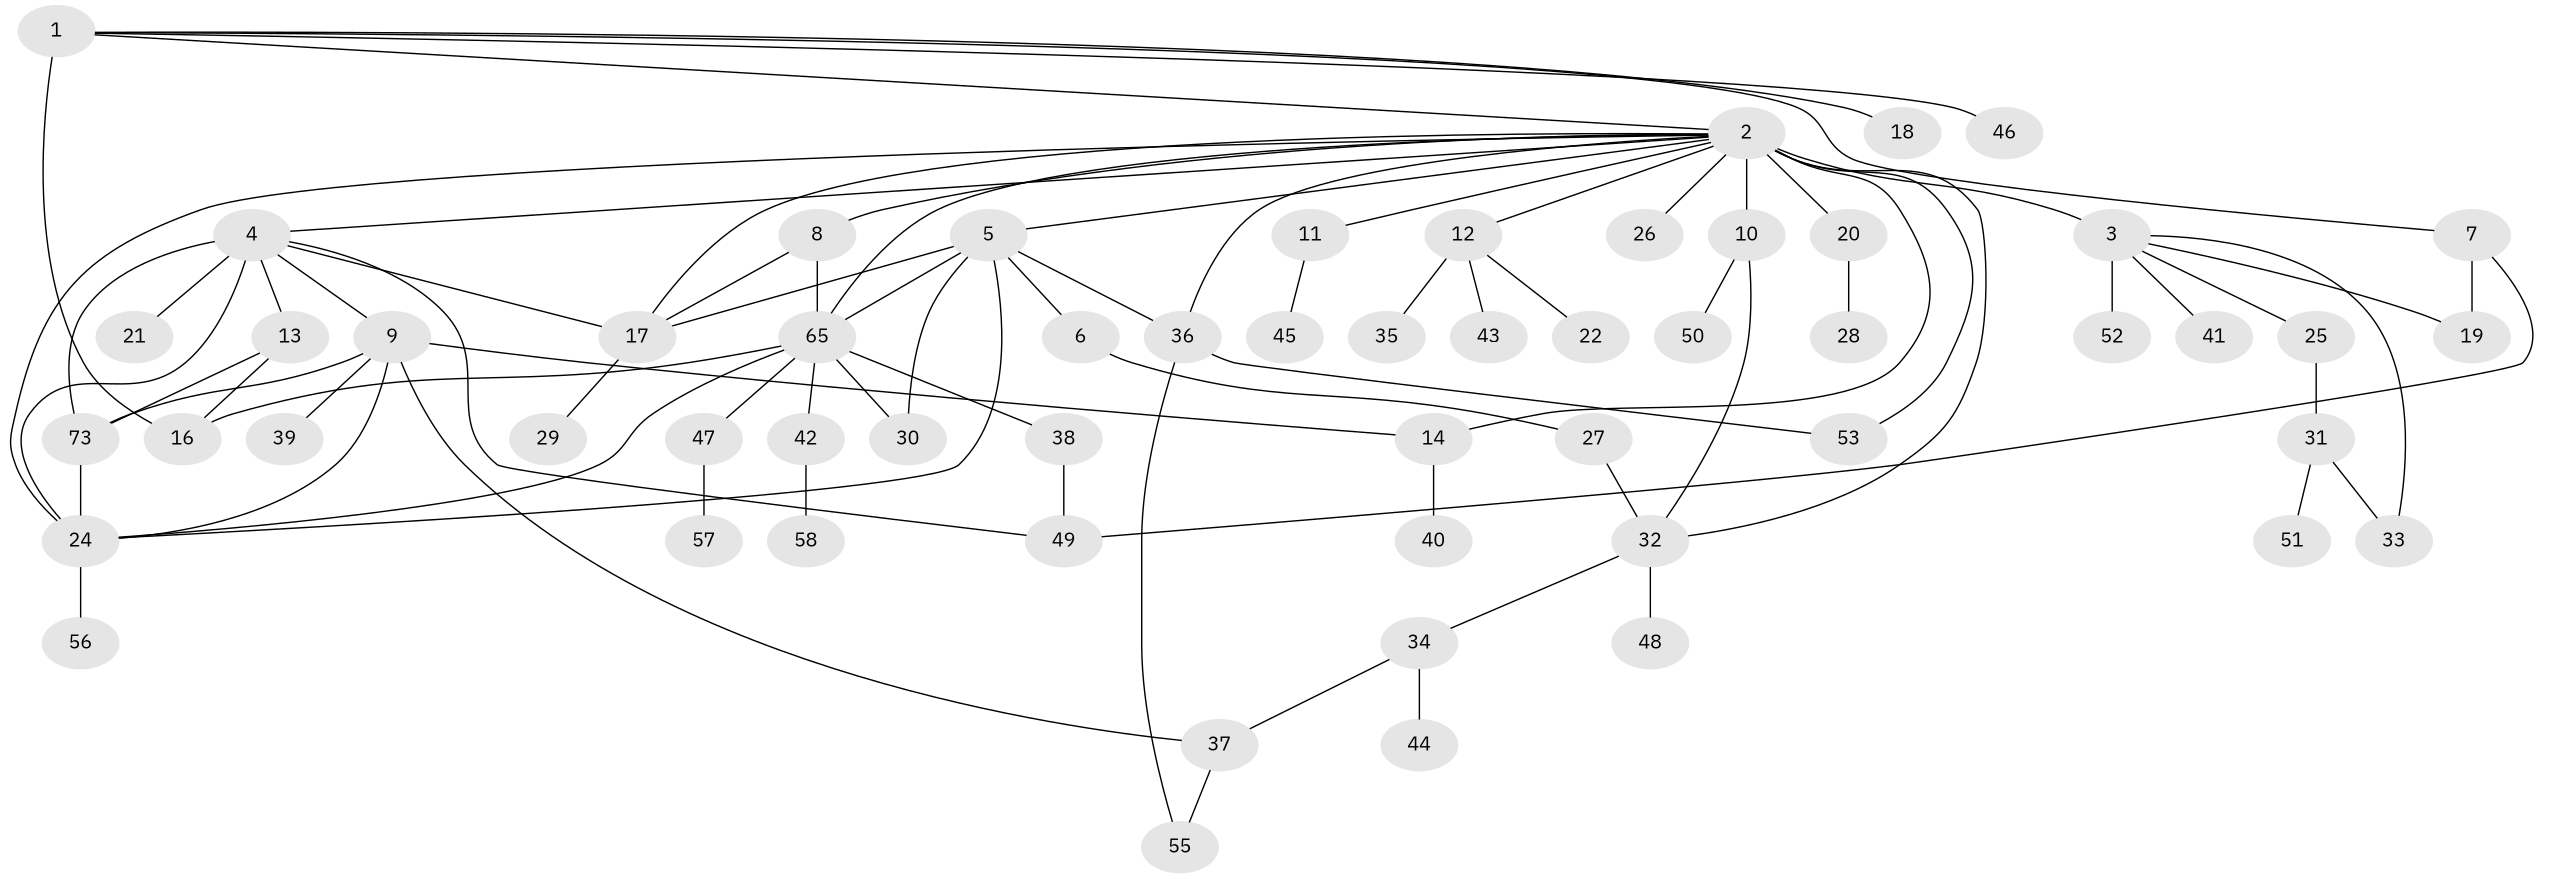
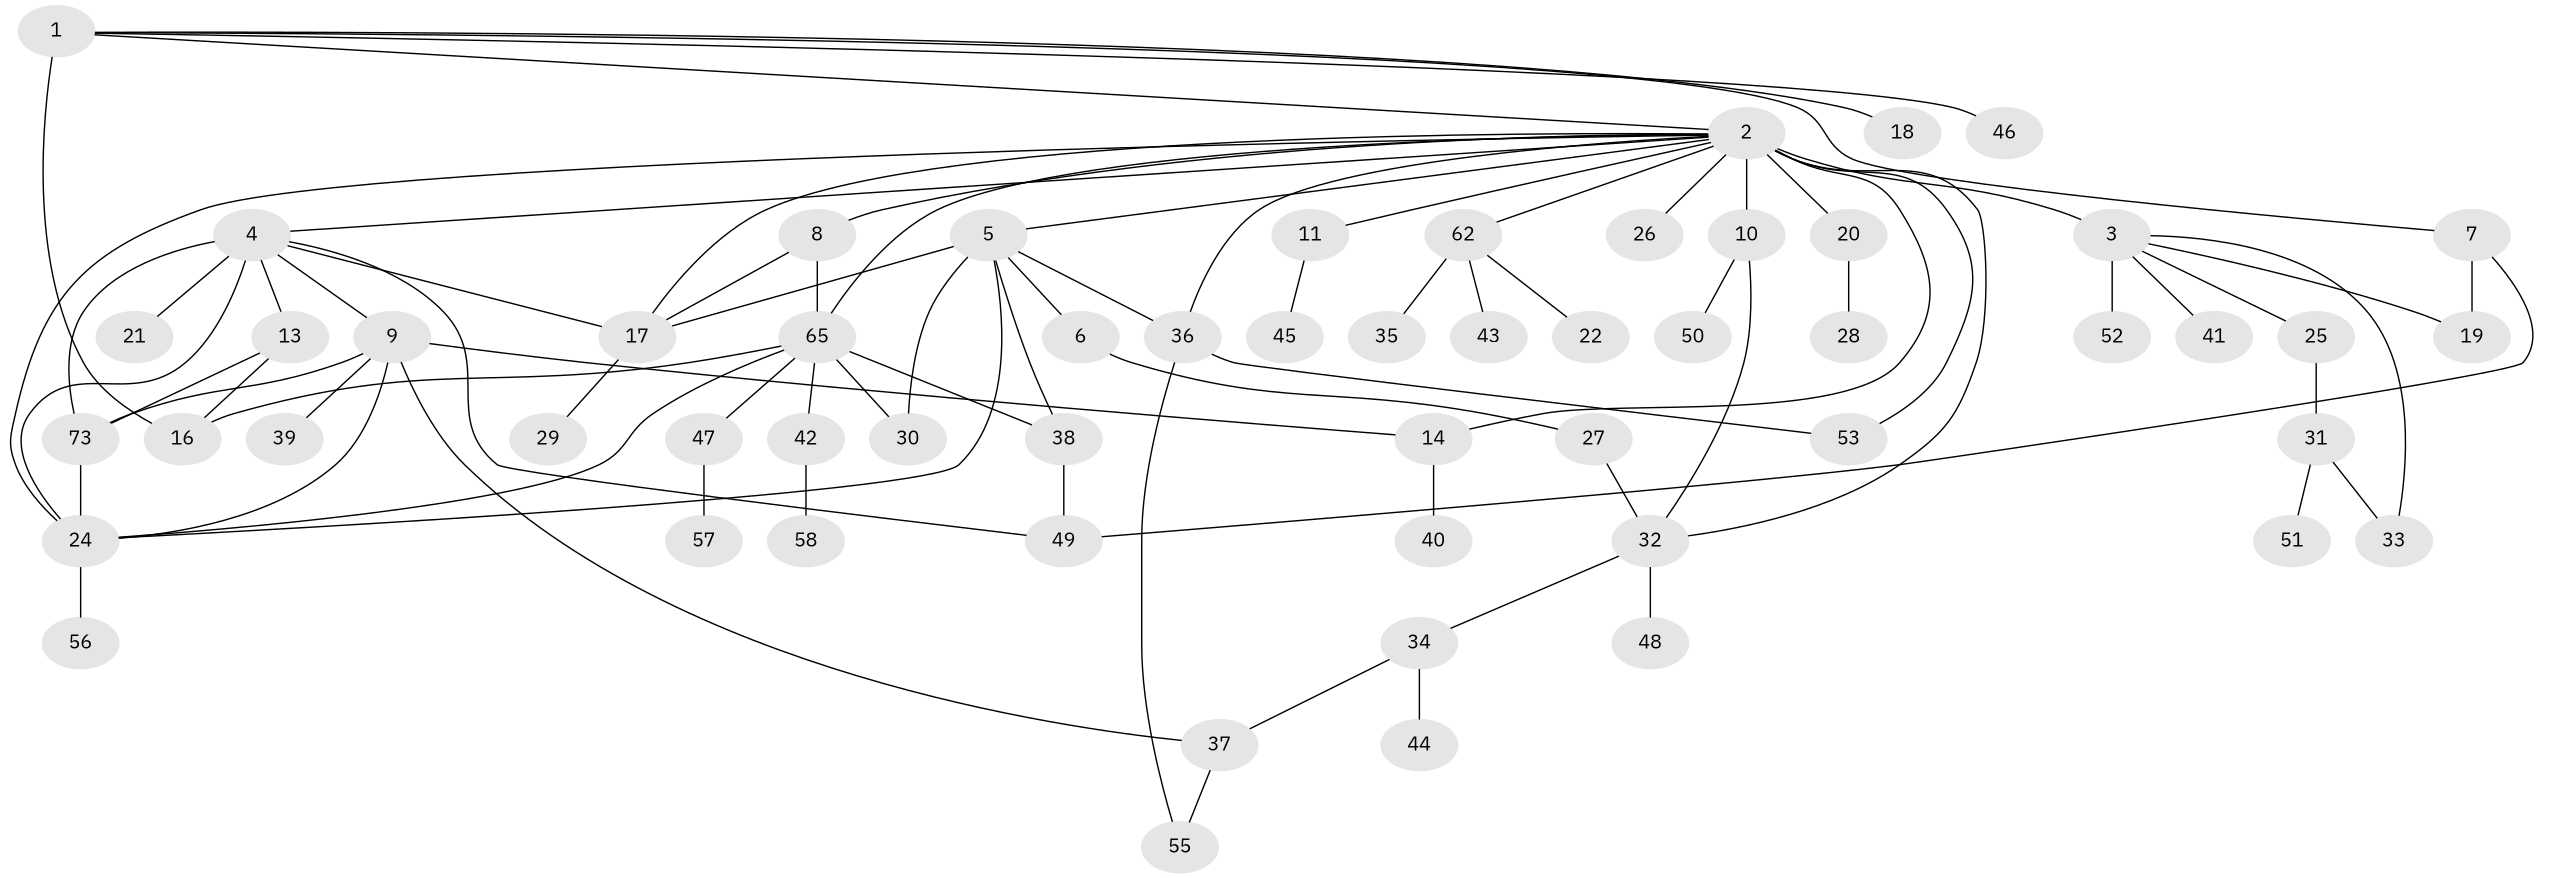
node "12": label "12" -> "62"
edge "5" -- "65": now "5" -- "38"
